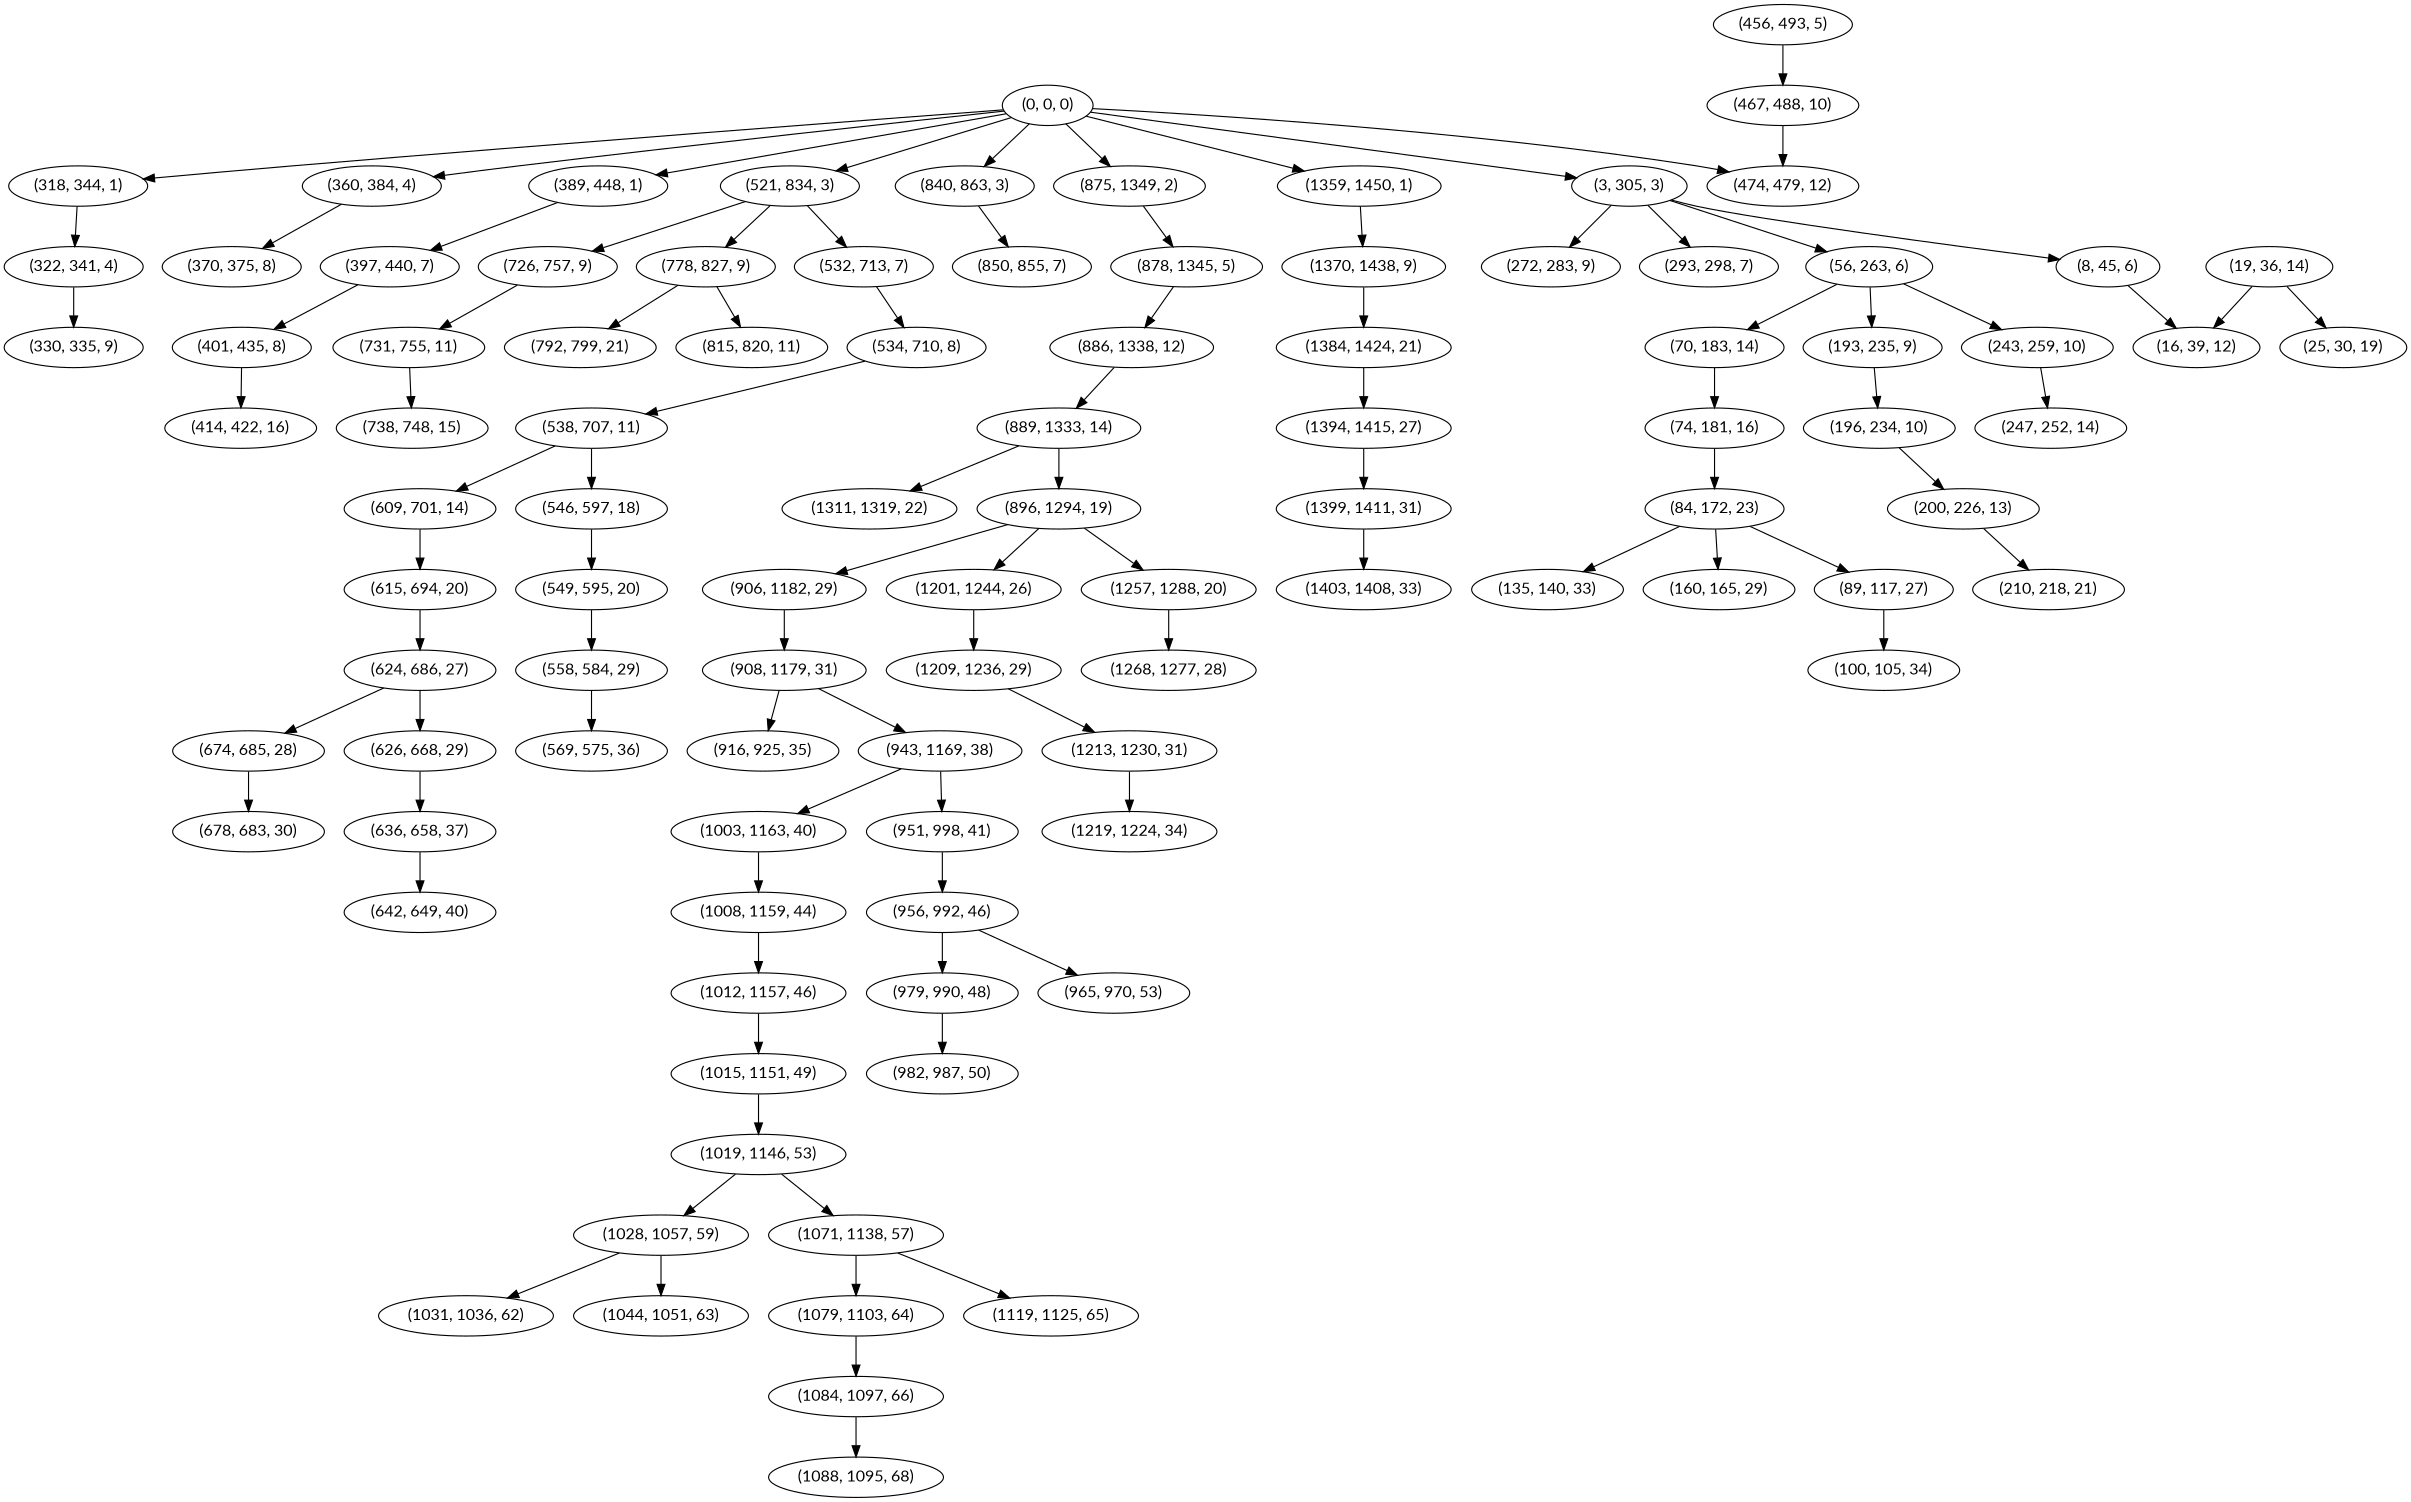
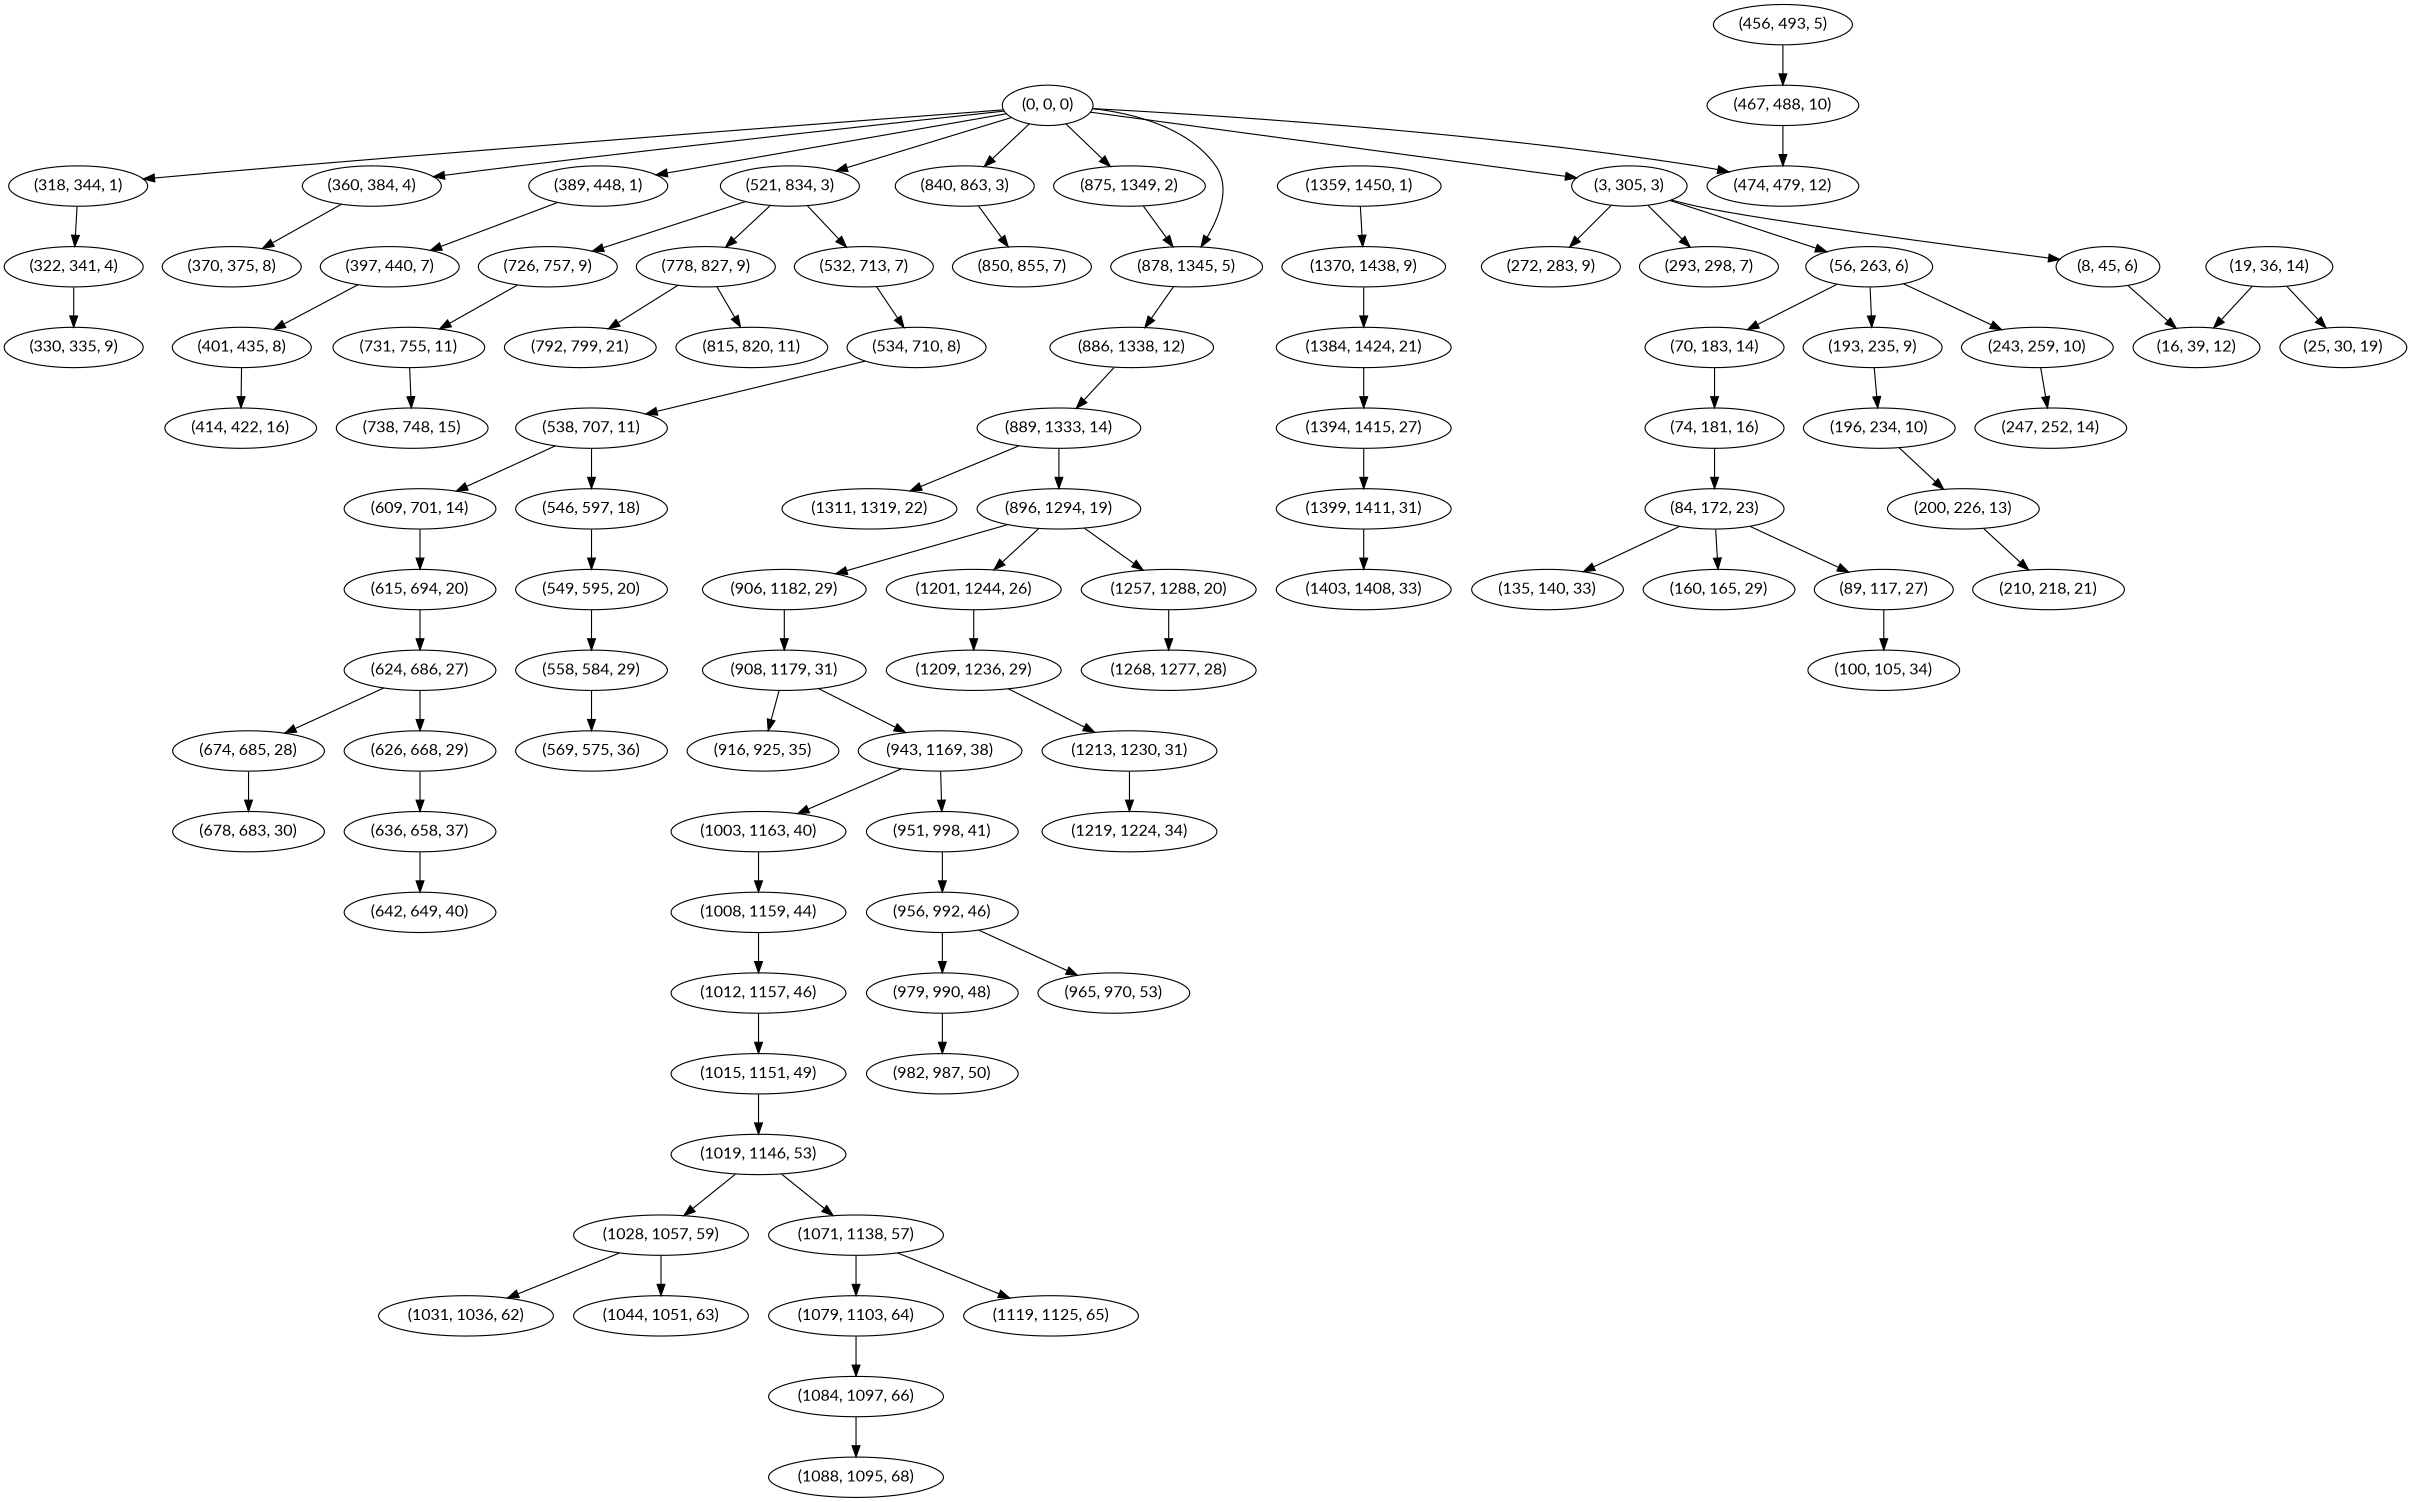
edge "(0, 0, 0)" -> "(1359, 1450, 1)": now "(0, 0, 0)" -> "(878, 1345, 5)"
